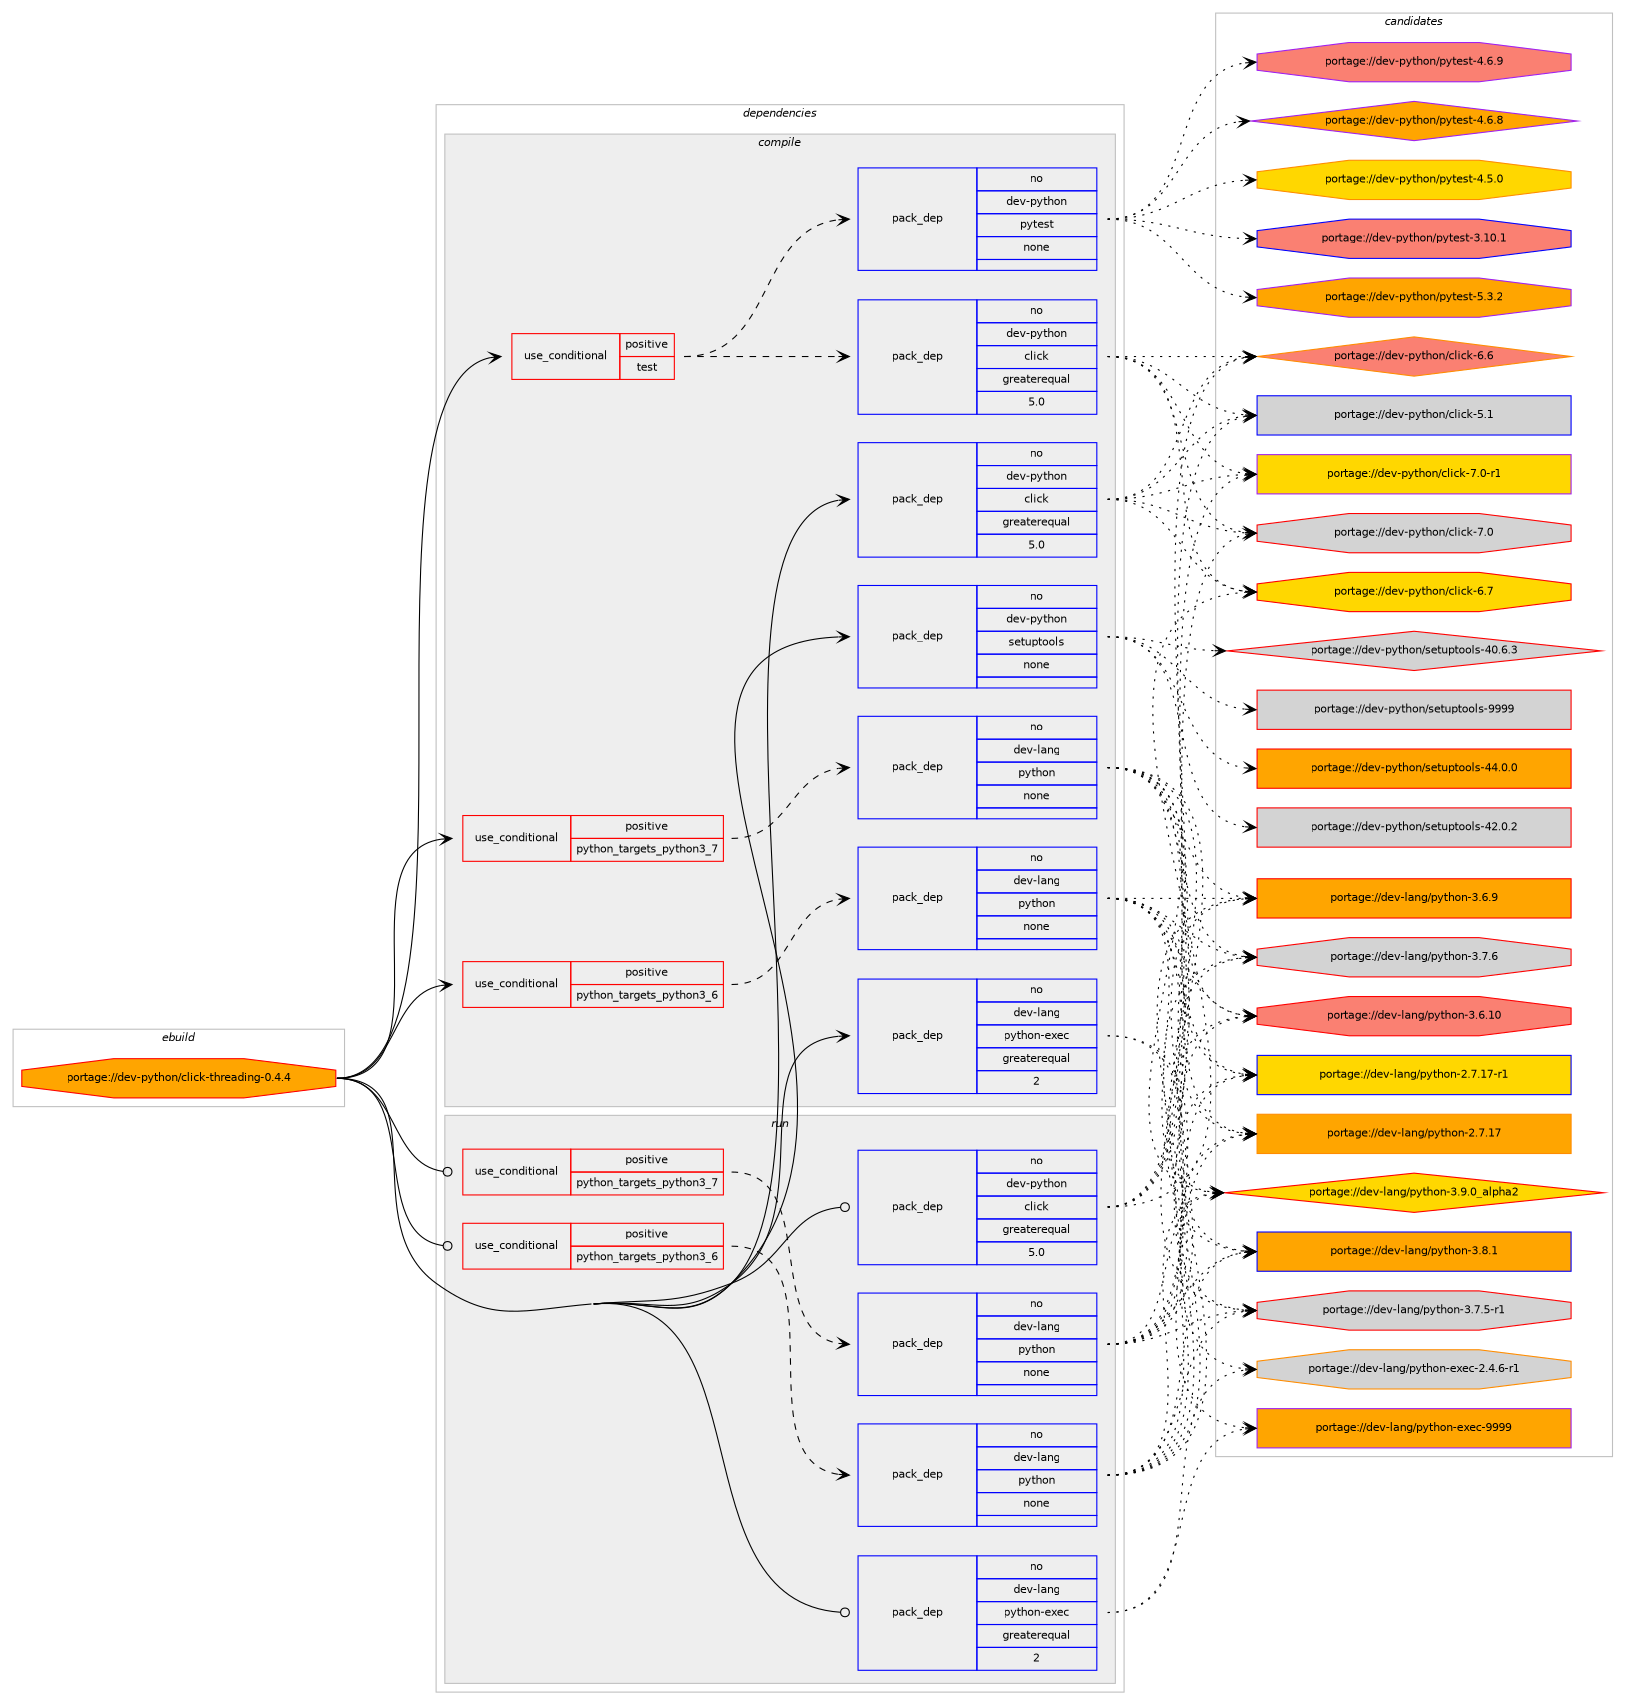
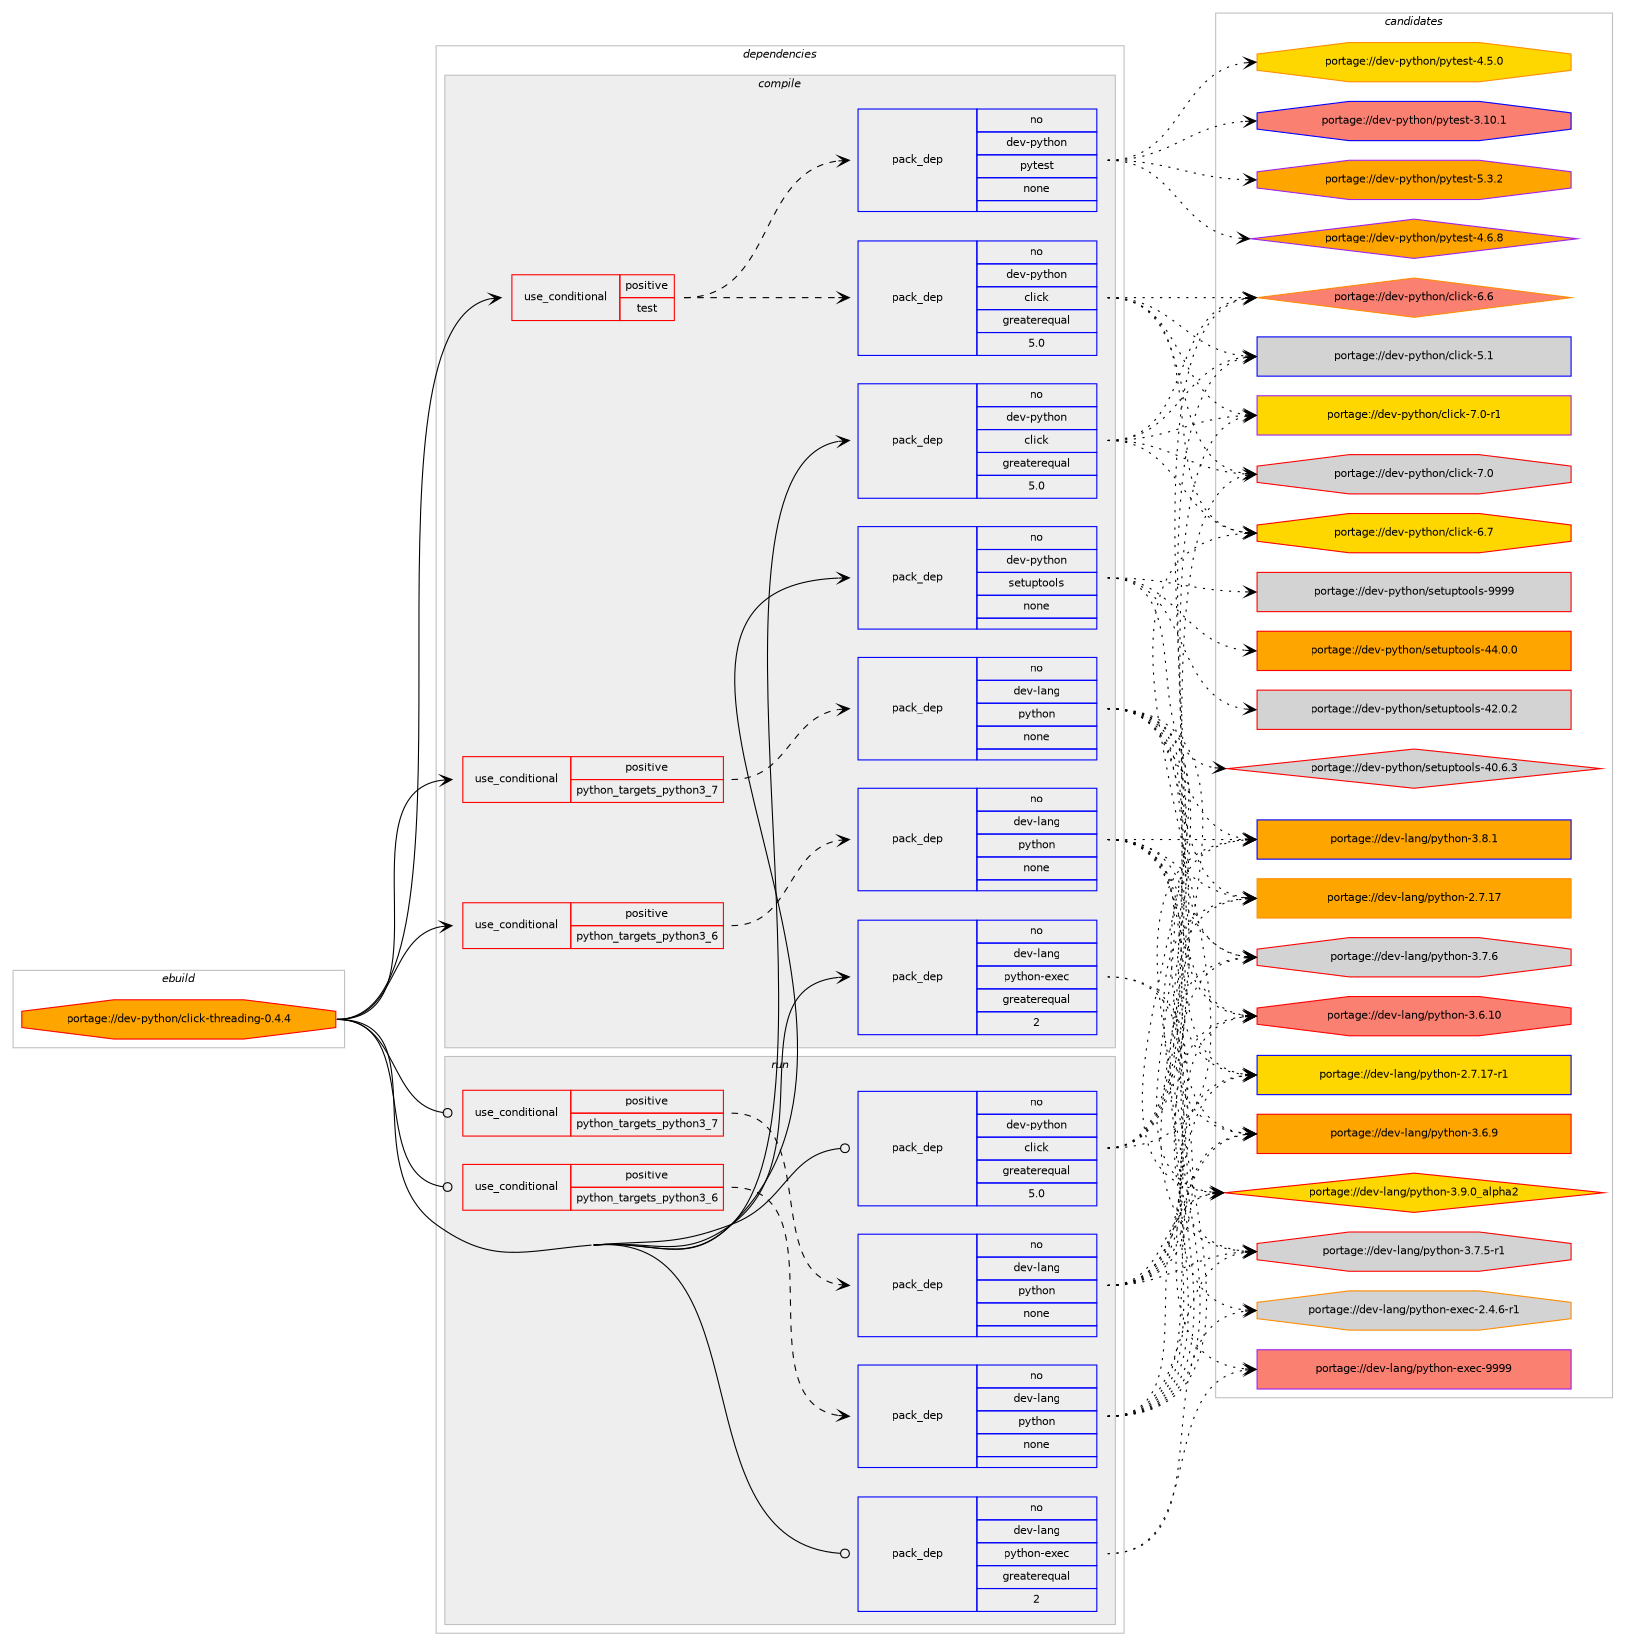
node "portage://dev-python/pytest-4.6.9": removed
node "portage://dev-lang/python-exec-9999": fillcolor orange -> salmon
